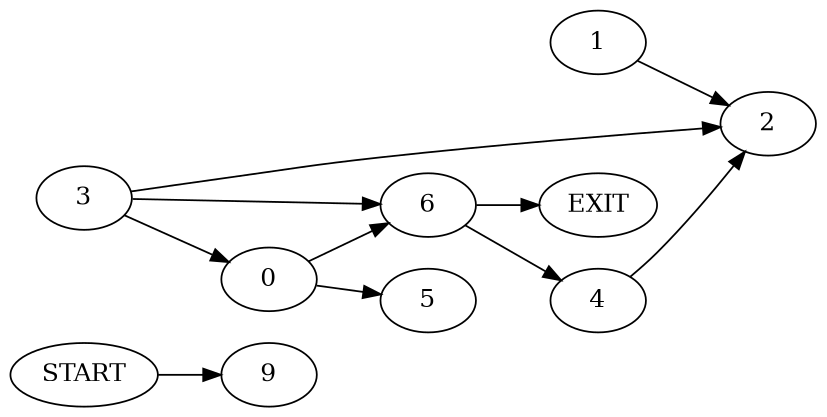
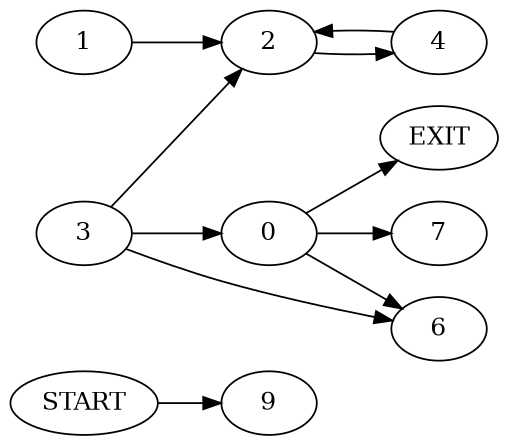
edge "6" -> "EXIT": now "0" -> "EXIT"
edge "6" -> "4": now "2" -> "4"
node "5": label "5" -> "7"
